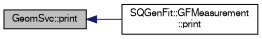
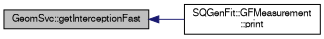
node "GeomSvc::print": label "GeomSvc::print" -> "GeomSvc::getInterceptionFast"
